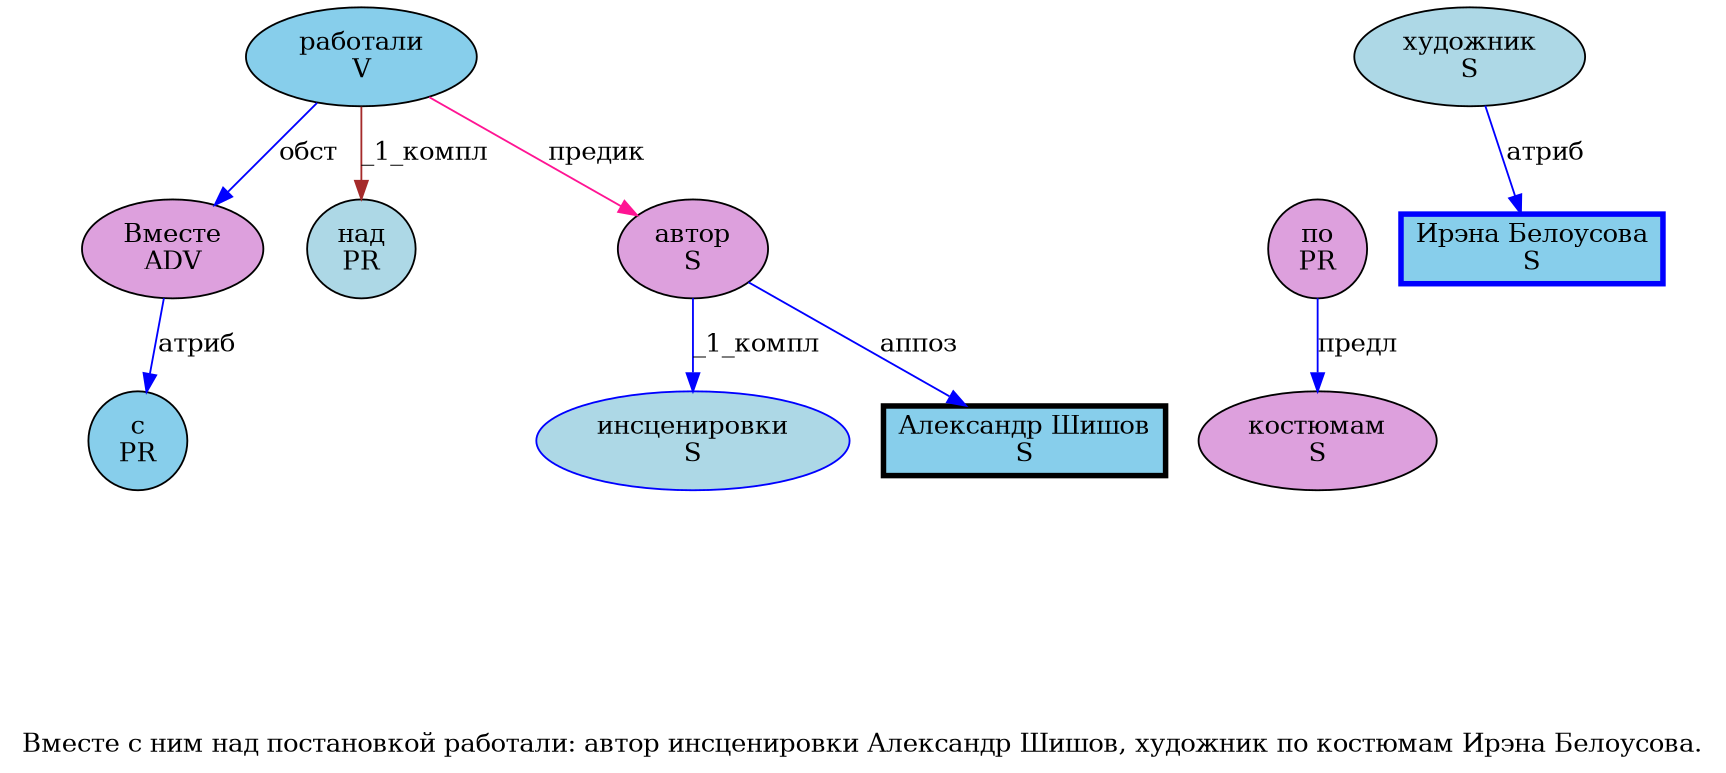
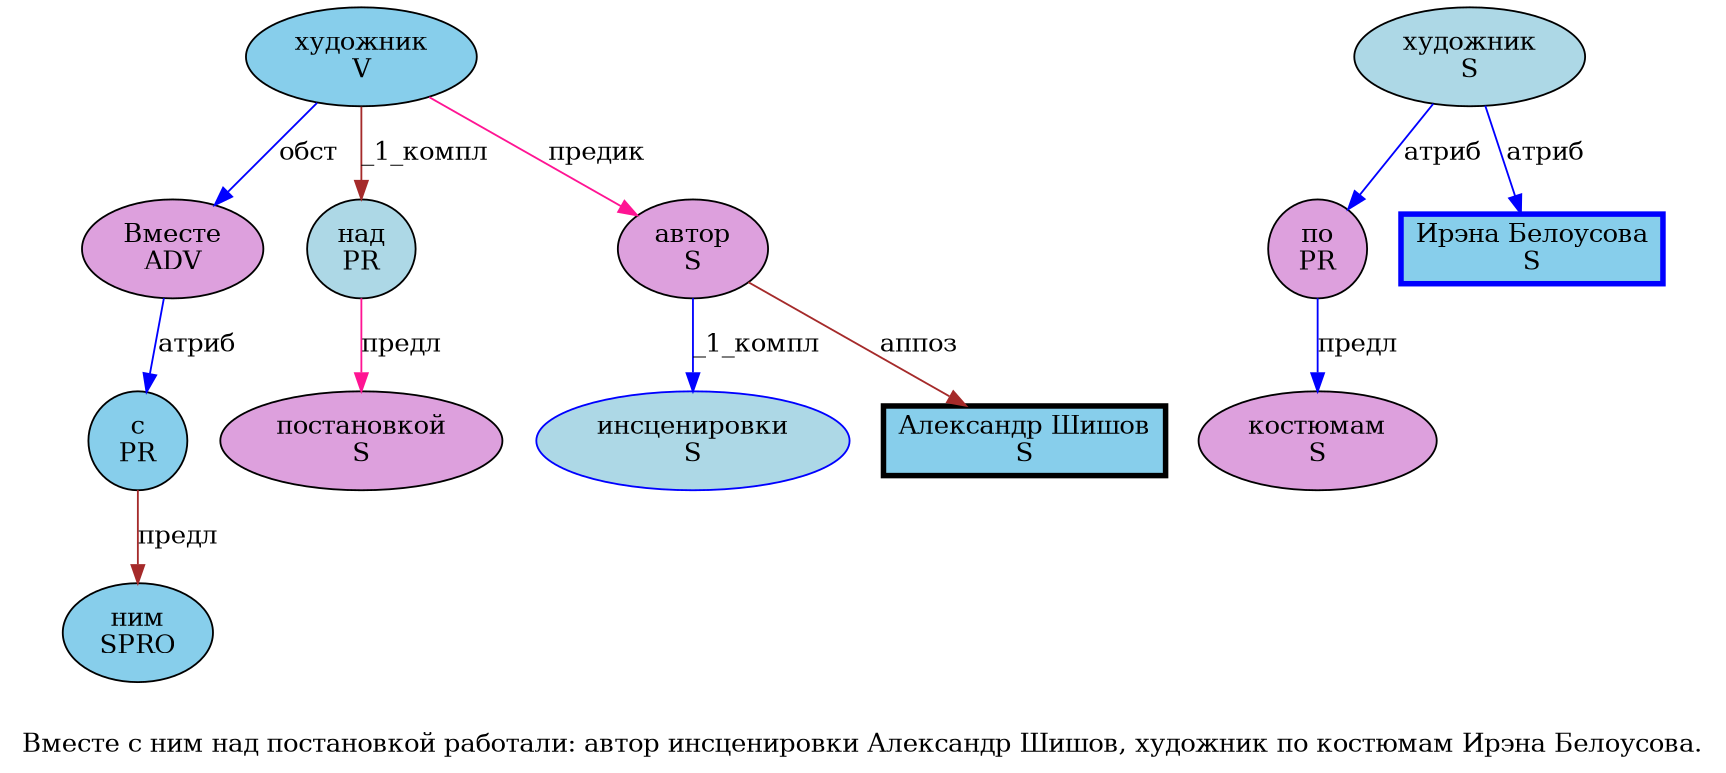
node "работали V": label "работали V" -> "художник V"
edge "художник S" -> "по PR": added, label "атриб"
edge "автор S" -> "Александр Шишов S": color blue -> brown
node "постановкой S": added
node "ним SPRO": added
